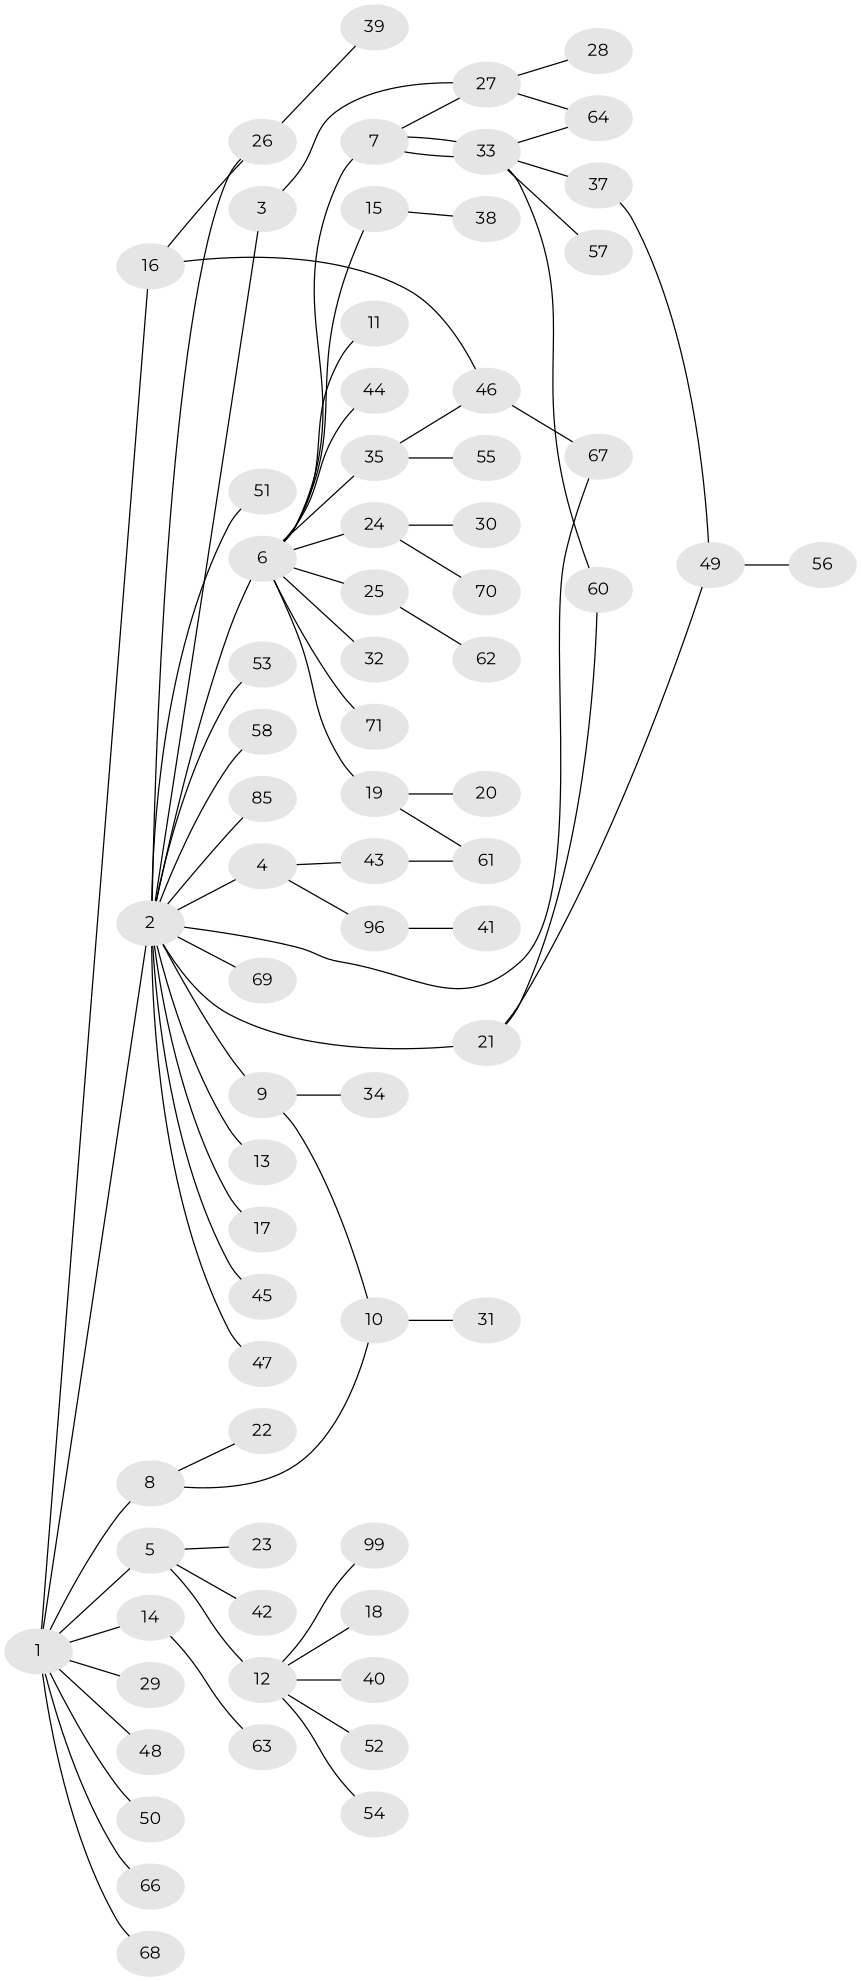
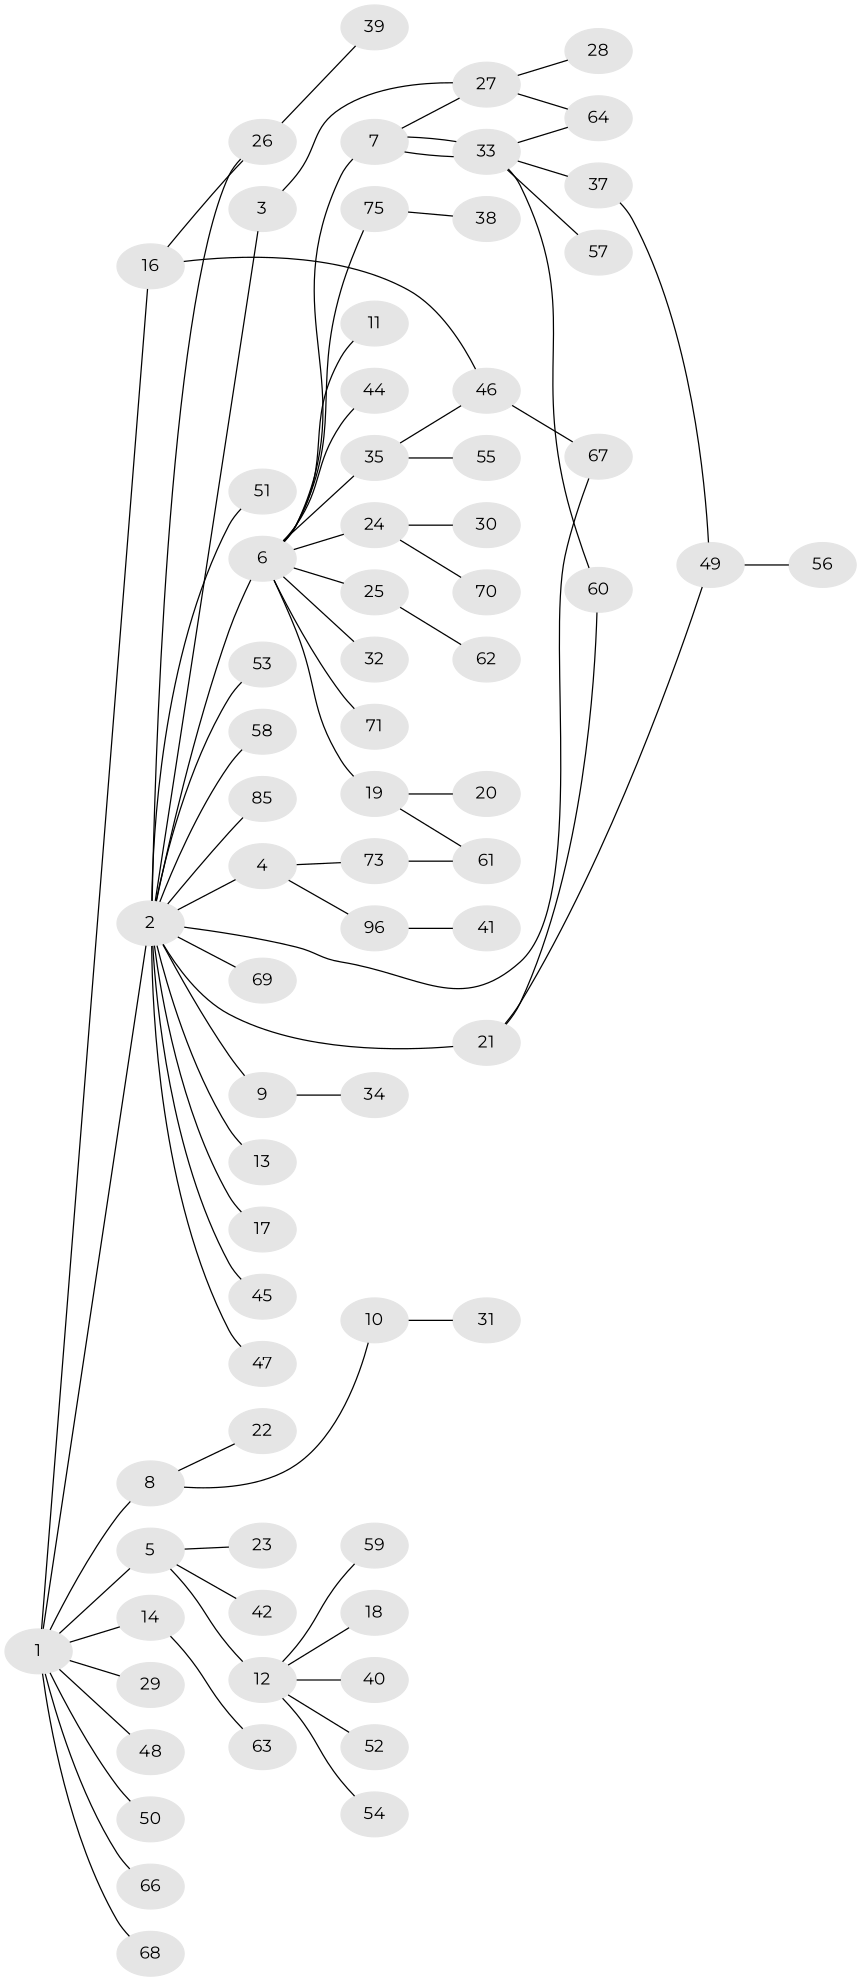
node "15": label "15" -> "75"
node "43": label "43" -> "73"
edge "9" -- "10": removed
node "99": label "99" -> "59"
